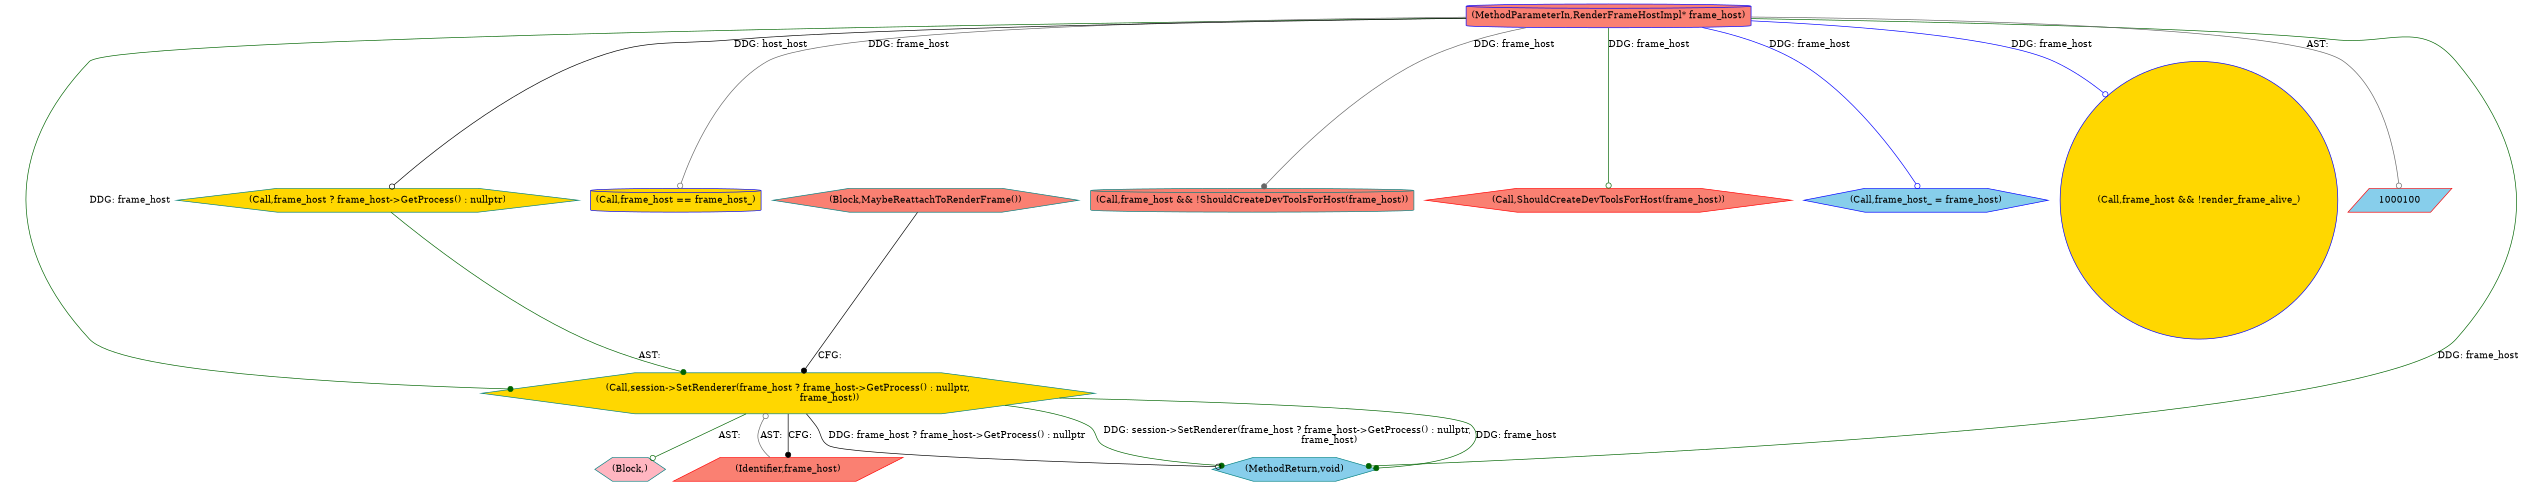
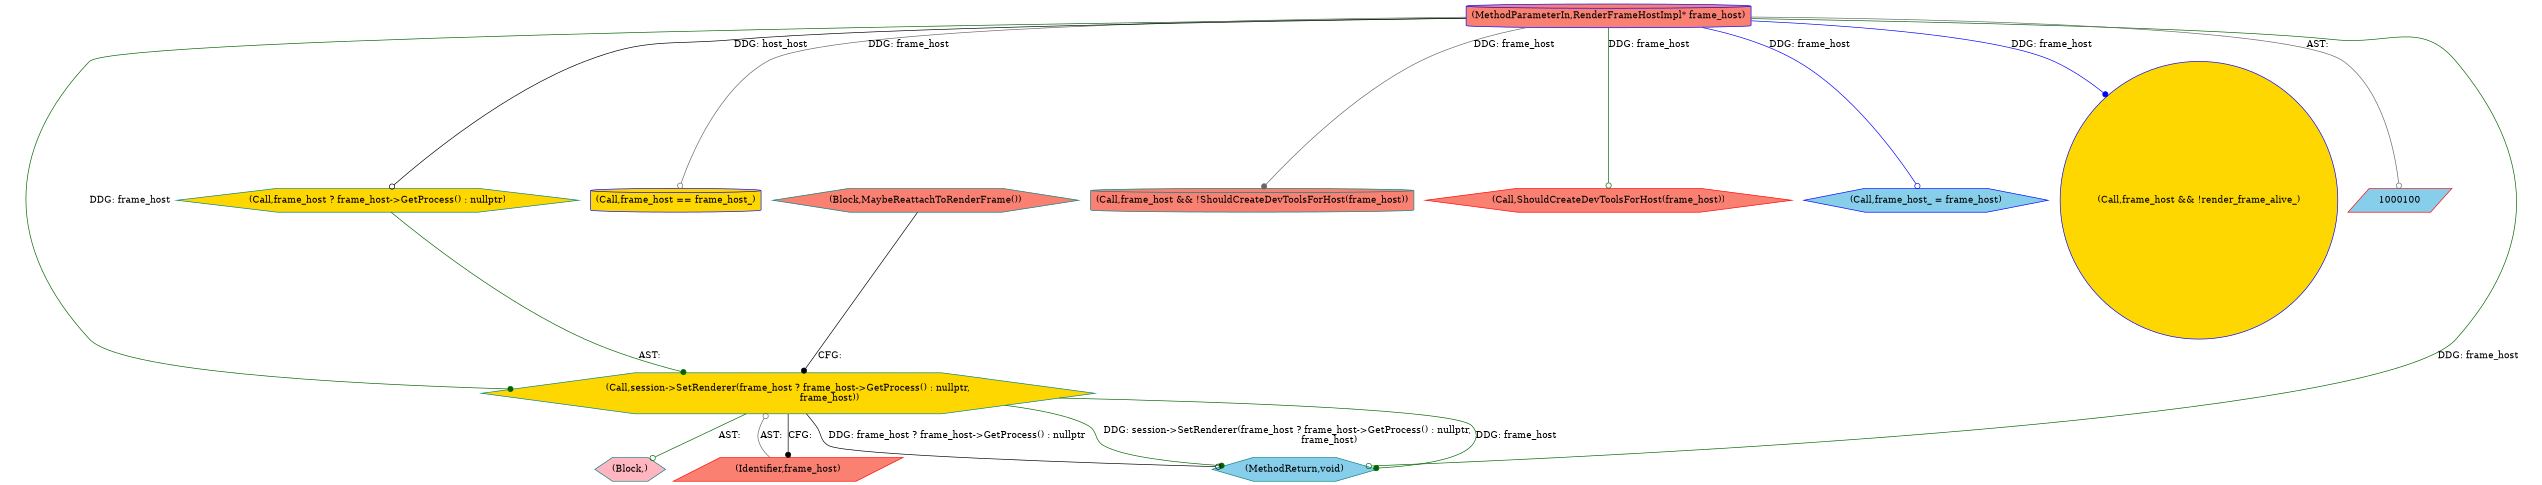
edge "(MethodParameterIn,RenderFrameHostImpl* frame_host)" -> "(Call,frame_host && !render_frame_alive_)": arrowhead odot -> dot
edge "(MethodParameterIn,RenderFrameHostImpl* frame_host)" -> "(MethodReturn,void)": arrowhead dot -> odot
